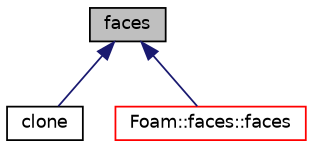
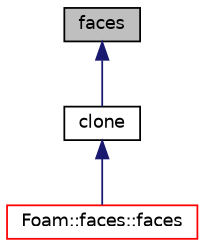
edge "Foam::faces::faces" -> "faces": now "Foam::faces::faces" -> "clone"
